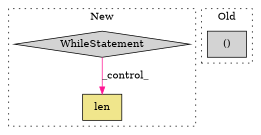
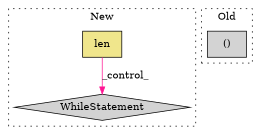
edge "WhileStatement" -> "len": reversed
